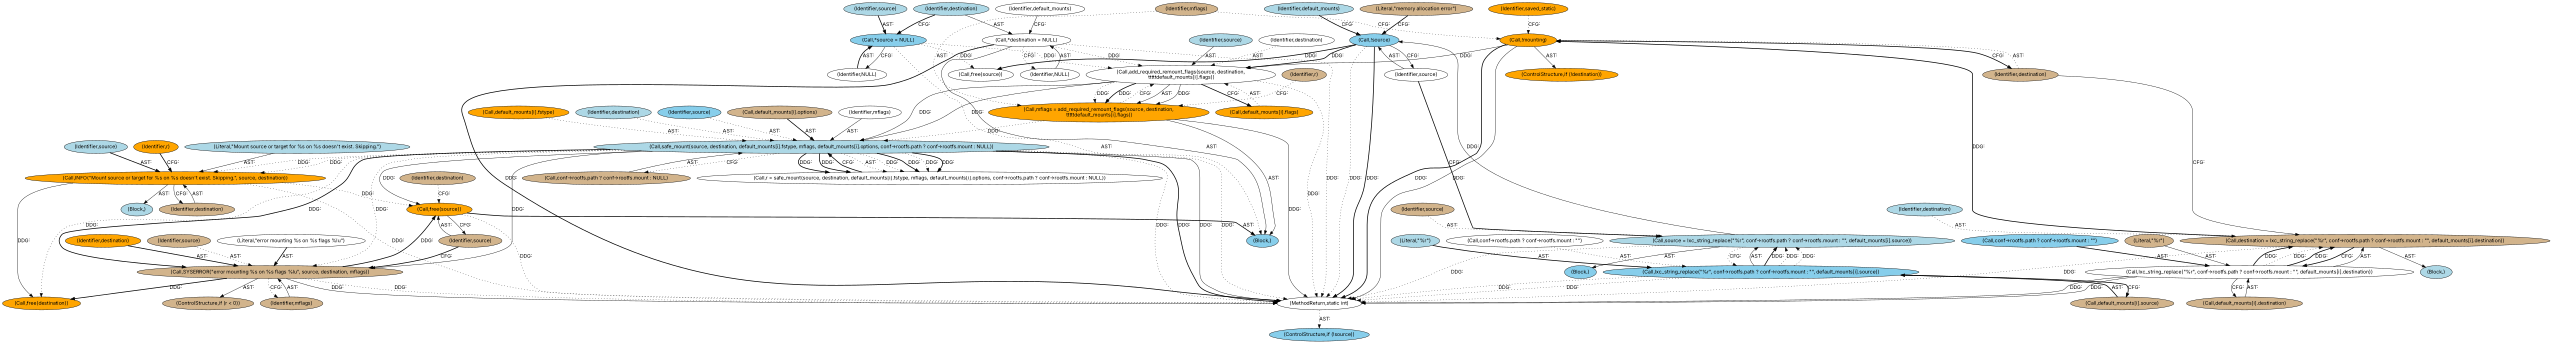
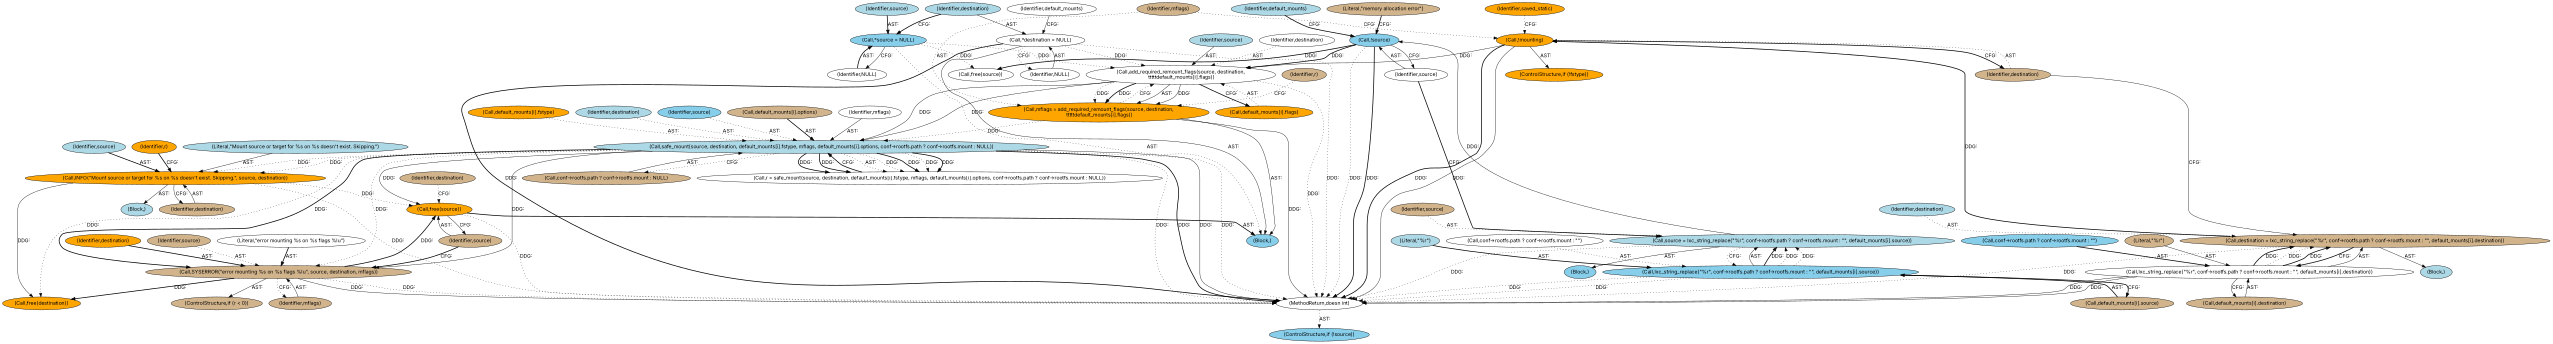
node "(ControlStructure,if (!destination))": label "(ControlStructure,if (!destination))" -> "(ControlStructure,if (!fstype))"
node "(MethodReturn,static int)": label "(MethodReturn,static int)" -> "(MethodReturn,doesn int)"
